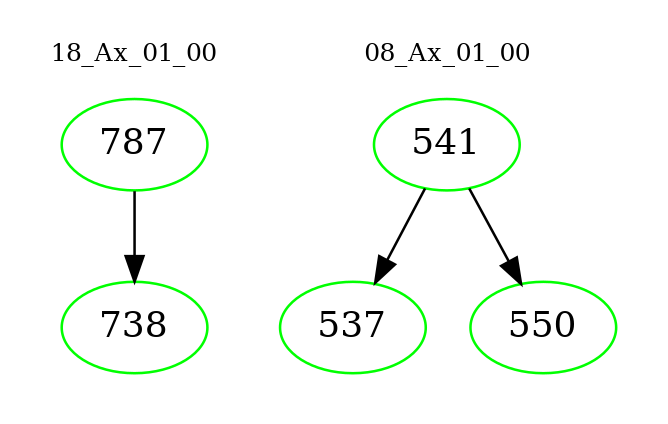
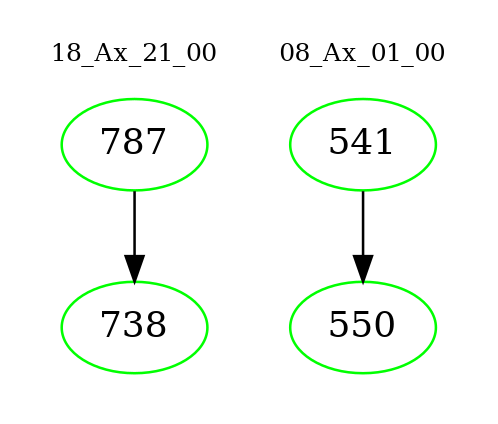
cluster "18_Ax_01_00": label "18_Ax_01_00" -> "18_Ax_21_00"
node "537": removed
